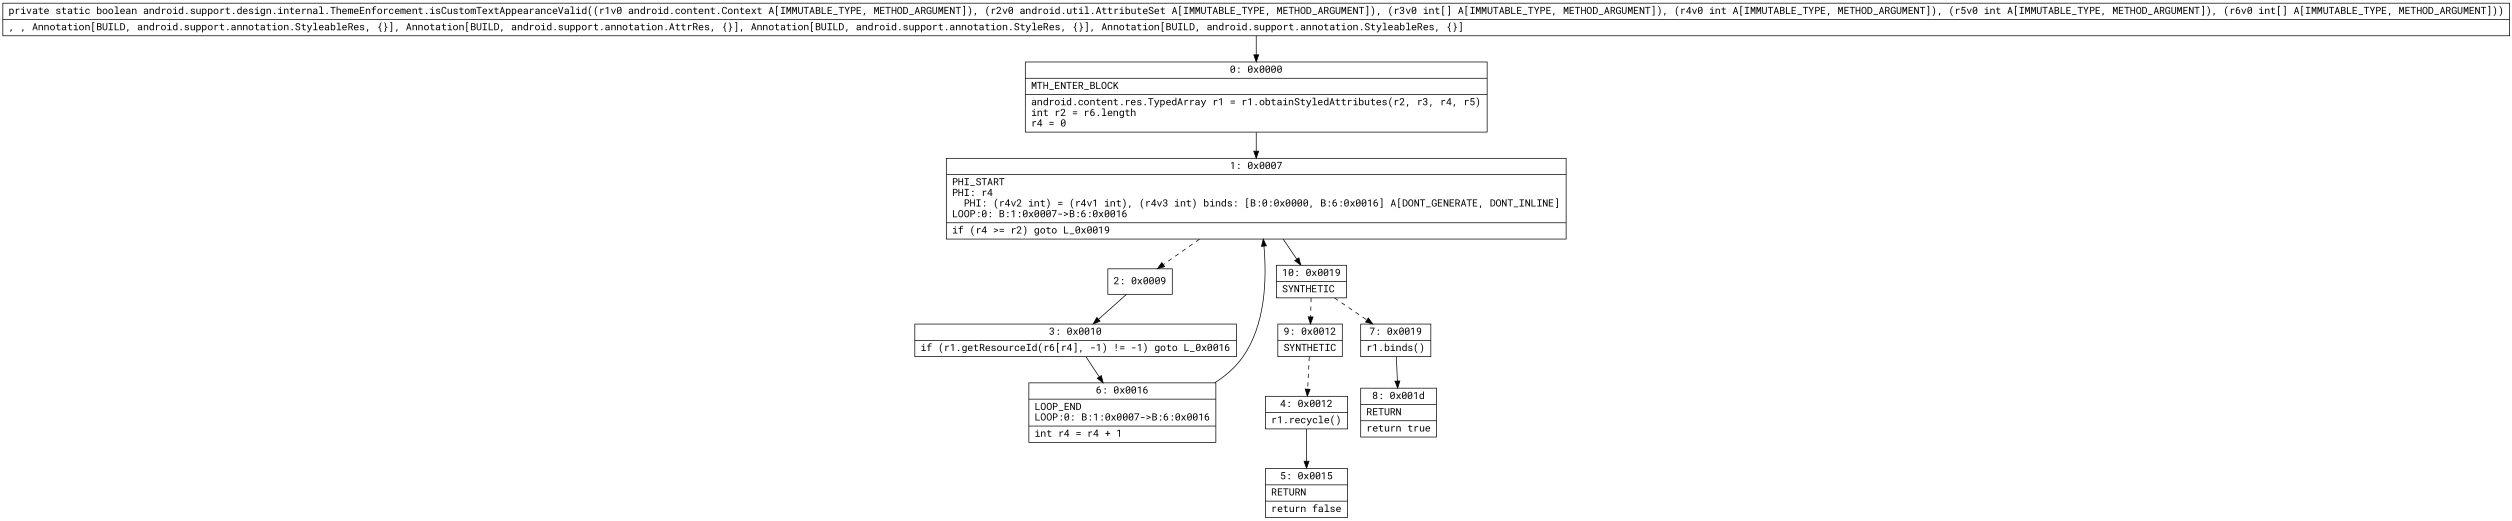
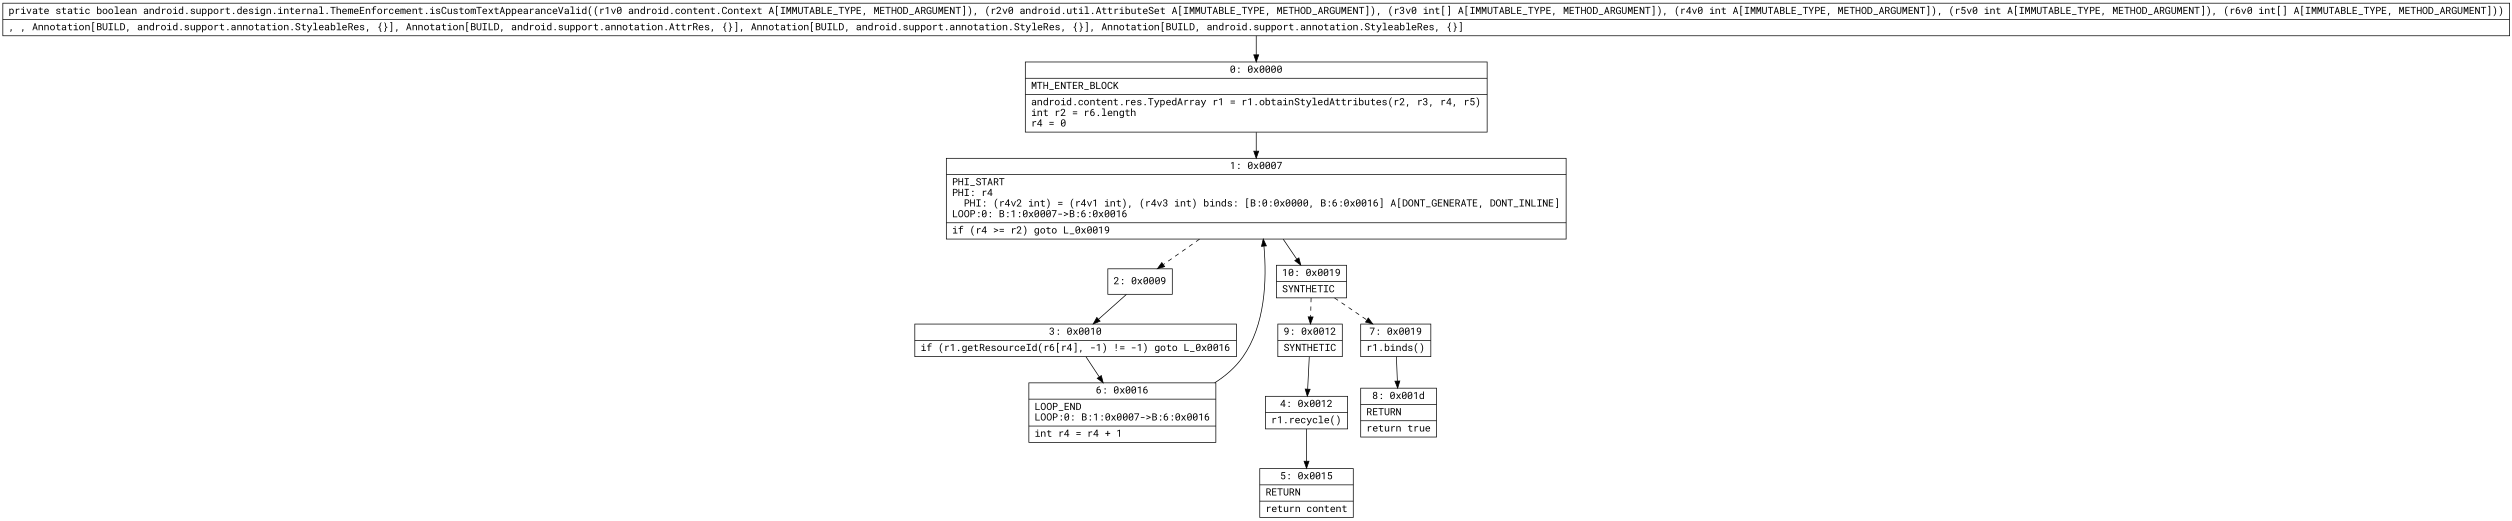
edge "9: 0x0012" -> "4: 0x0012": style dashed -> solid
node "5: 0x0015": text "return false" -> "return content"
